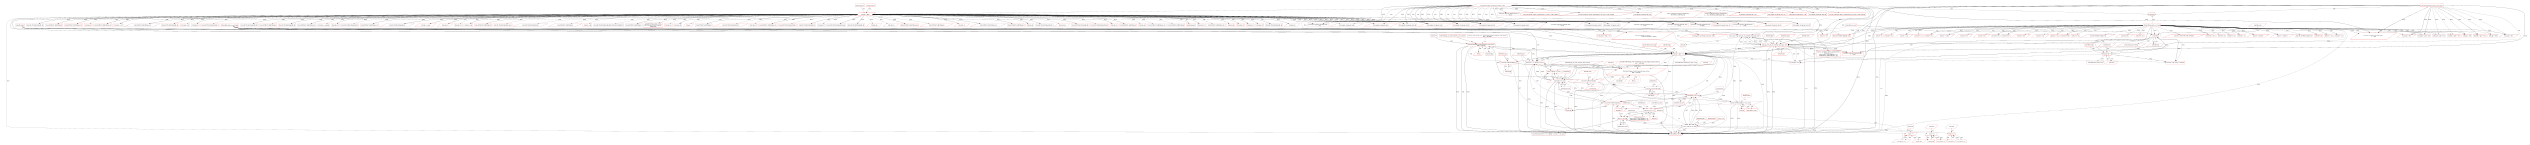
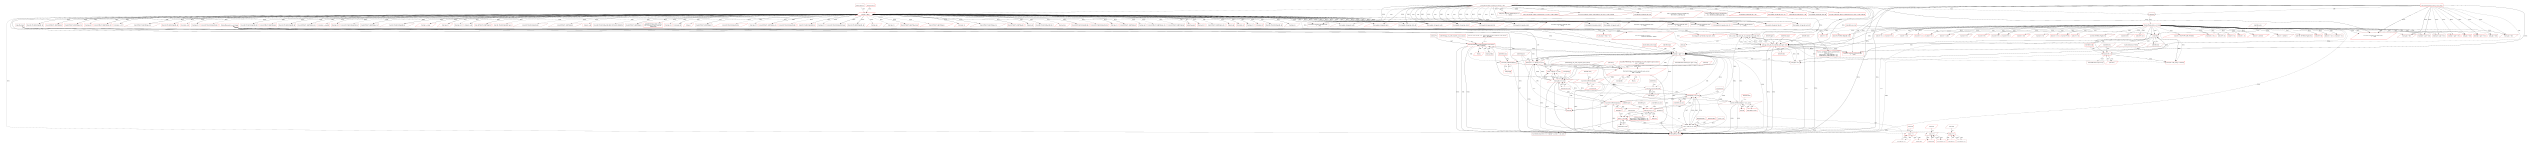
edge "(MethodParameterIn,u_int len)" -> "1000125": reversed
